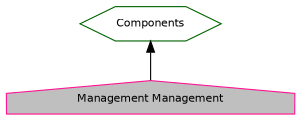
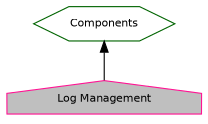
node "Management Management": label "Management Management" -> "Log Management"
